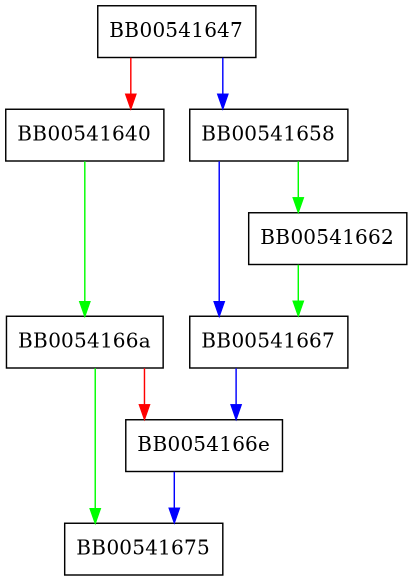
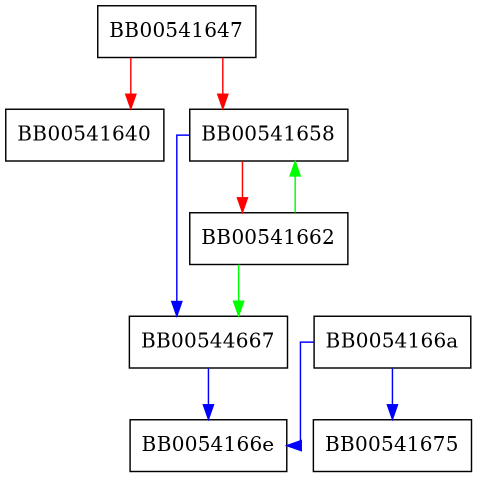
edge "BB00541647" -> "BB00541658": color blue -> red
edge "BB00541658" -> "BB00541662": color green -> red
edge "BB00541662" -> "BB00541658": added
edge "BB00541640" -> "BB0054166a": removed
node "BB00541667": label "BB00541667" -> "BB00544667"
edge "BB0054166a" -> "BB0054166e": color red -> blue
edge "BB0054166a" -> "BB00541675": color green -> blue
edge "BB0054166e" -> "BB00541675": removed
